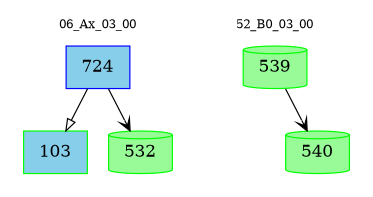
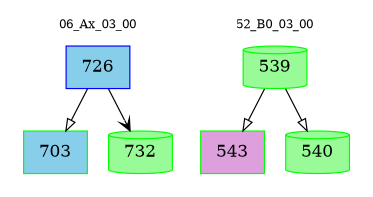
node "724": label "724" -> "726"
edge "539" -> "540": arrowhead vee -> onormal
node "103": label "103" -> "703"
node "532": label "532" -> "732"
node "543": added
